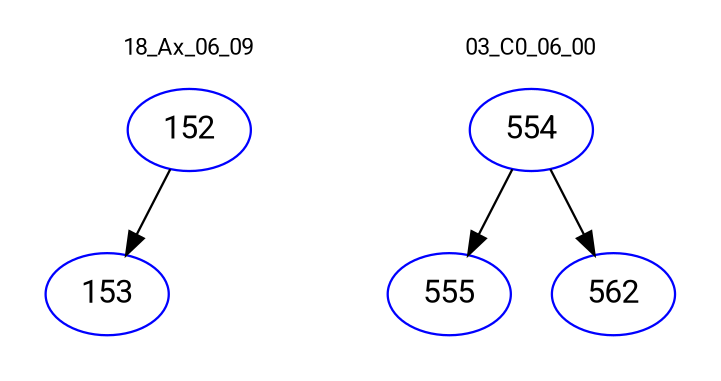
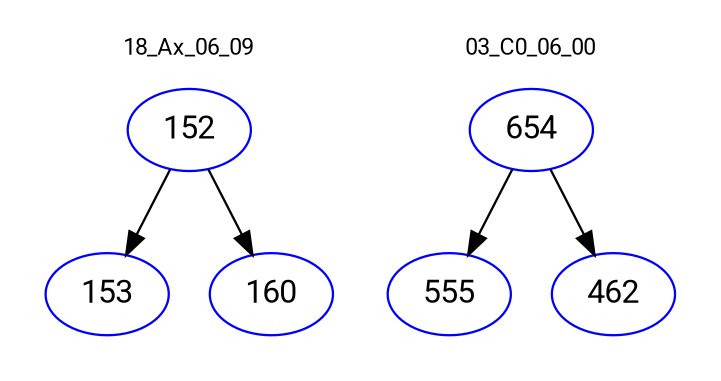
node "554": label "554" -> "654"
node "160": added
node "562": label "562" -> "462"
